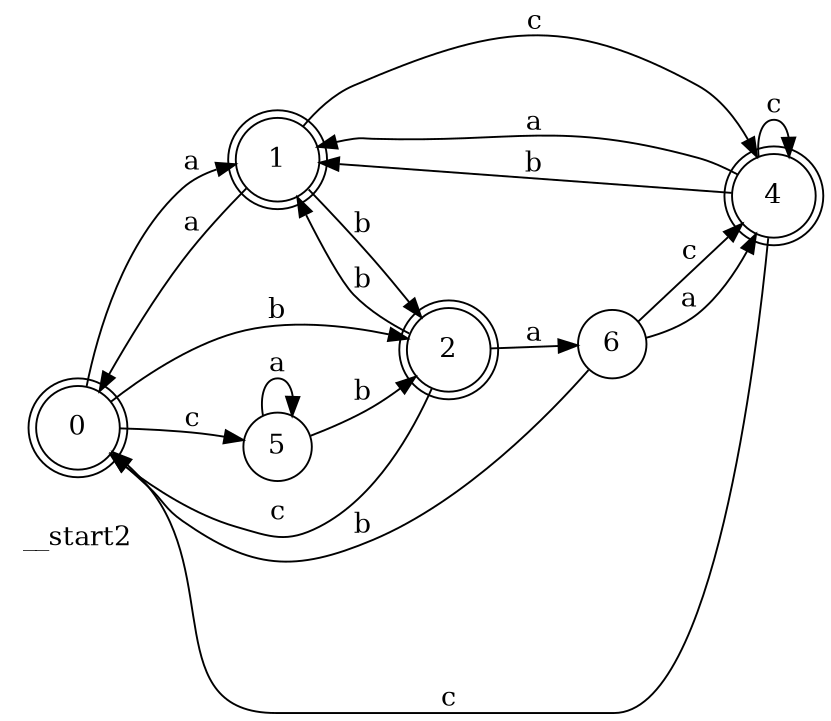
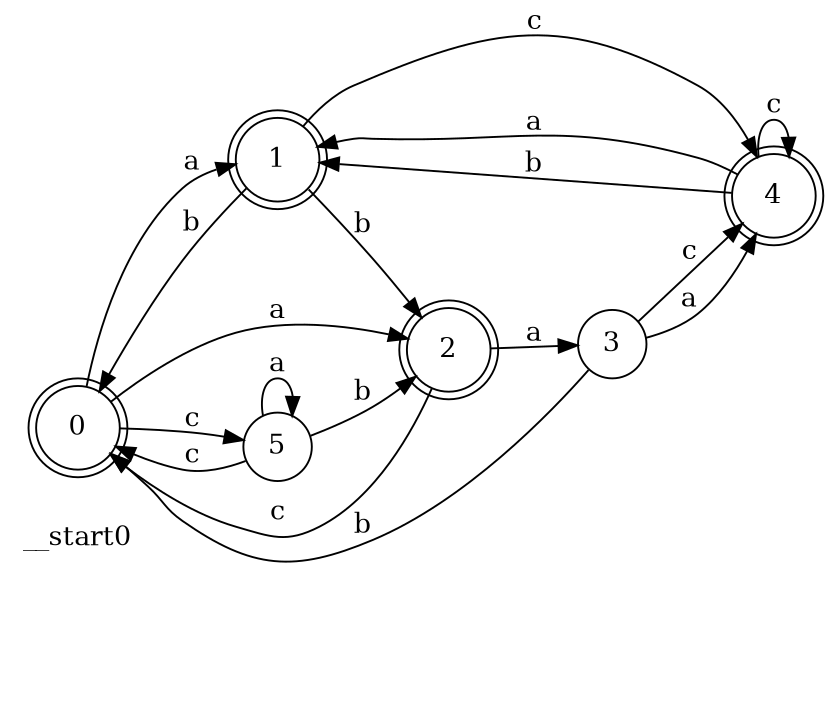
edge "1" -> "0": label "a" -> "b"
edge "2" -> "1": removed, label "b"
edge "0" -> "2": label "b" -> "a"
node "6": label "6" -> "3"
node "__start2": label "__start2" -> "__start0"
edge "4" -> "0": now "5" -> "0"
